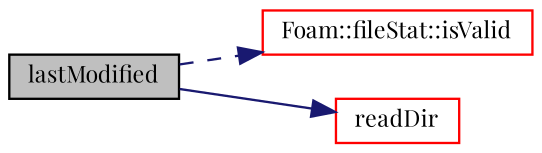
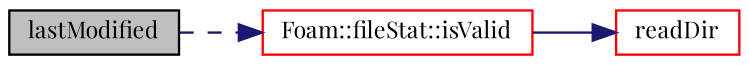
edge "lastModified" -> "readDir": now "Foam::fileStat::isValid" -> "readDir"
